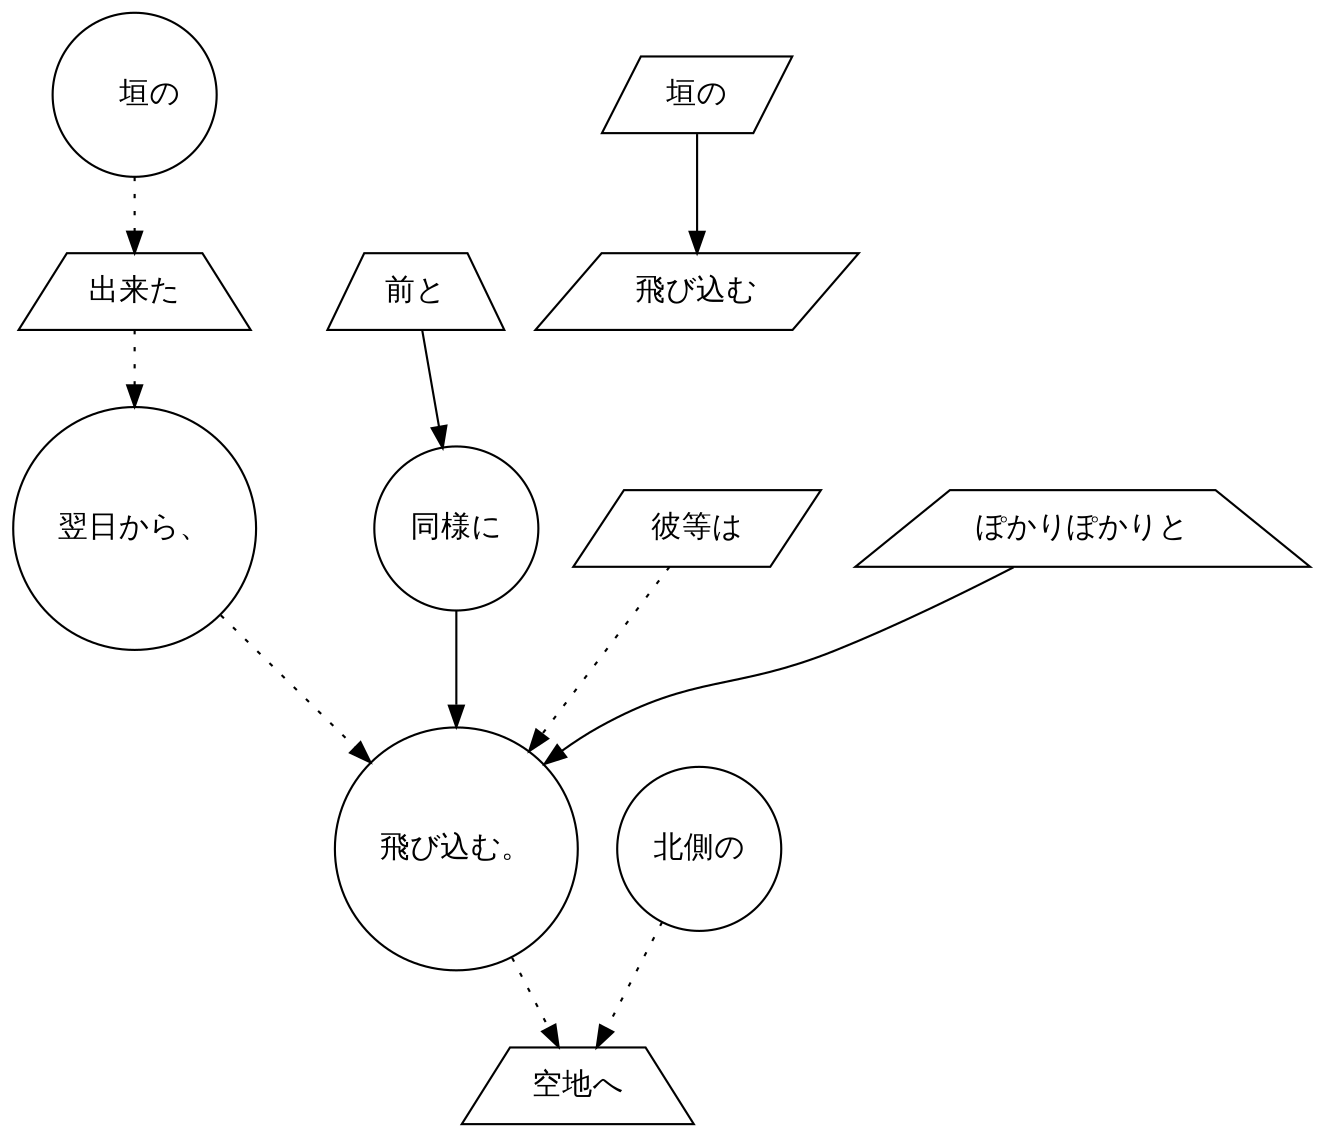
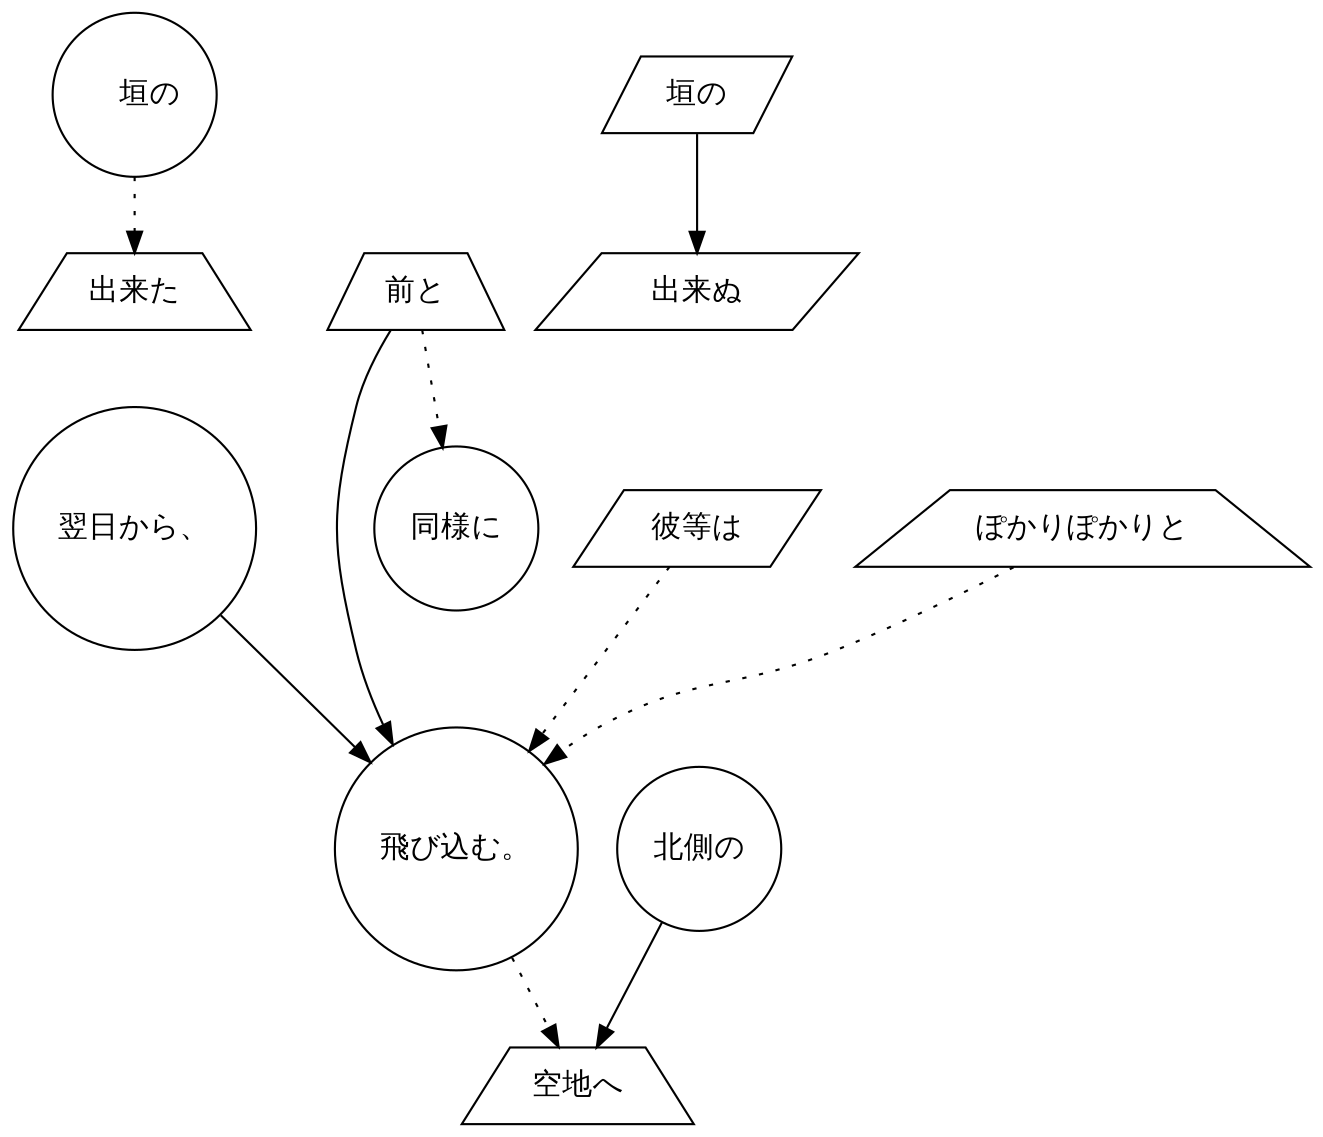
node "飛び込む": label "飛び込む" -> "出来ぬ"
edge "出来た" -> "翌日から、": removed
edge "前と" -> "同様に": style solid -> dotted
edge "同様に" -> "飛び込む。": now "前と" -> "飛び込む。"
edge "ぽかりぽかりと" -> "飛び込む。": style solid -> dotted
edge "翌日から、" -> "飛び込む。": style dotted -> solid
edge "北側の" -> "空地へ": style dotted -> solid
